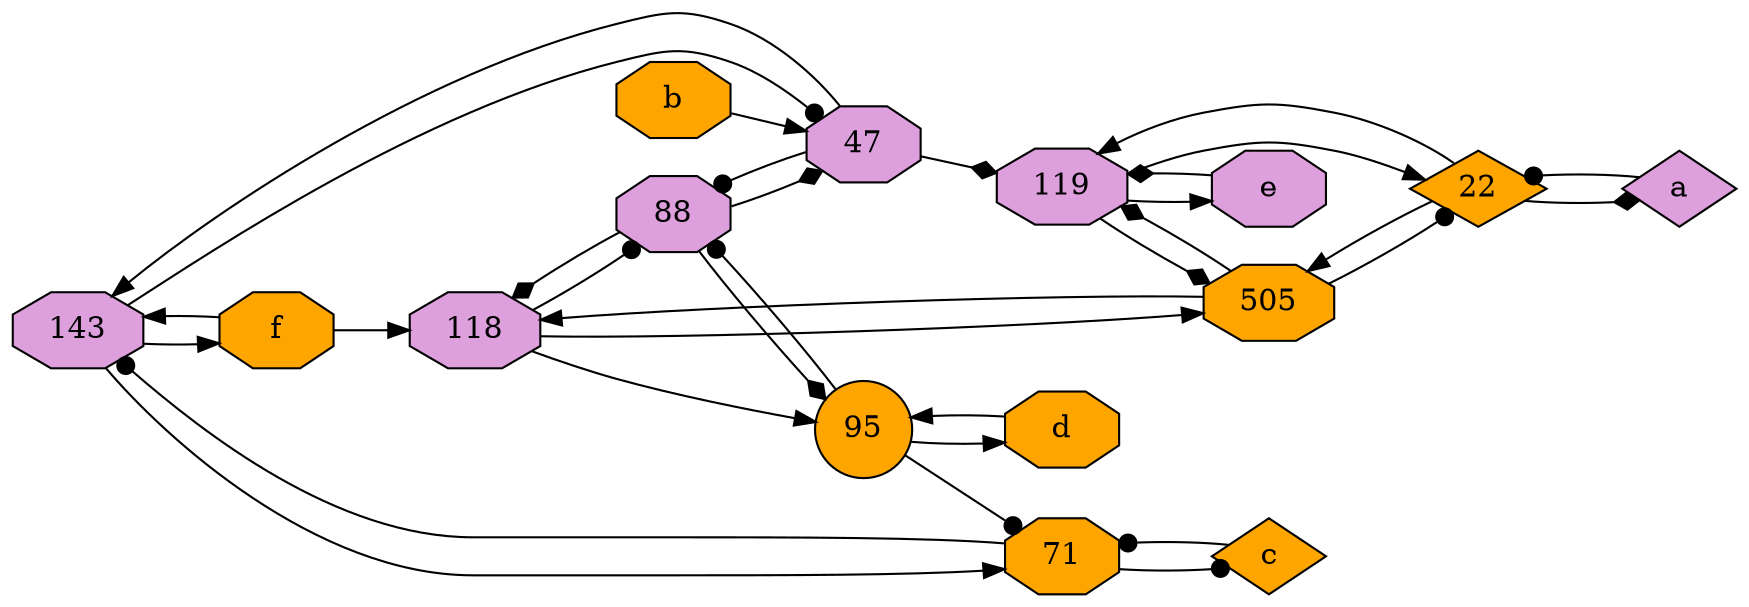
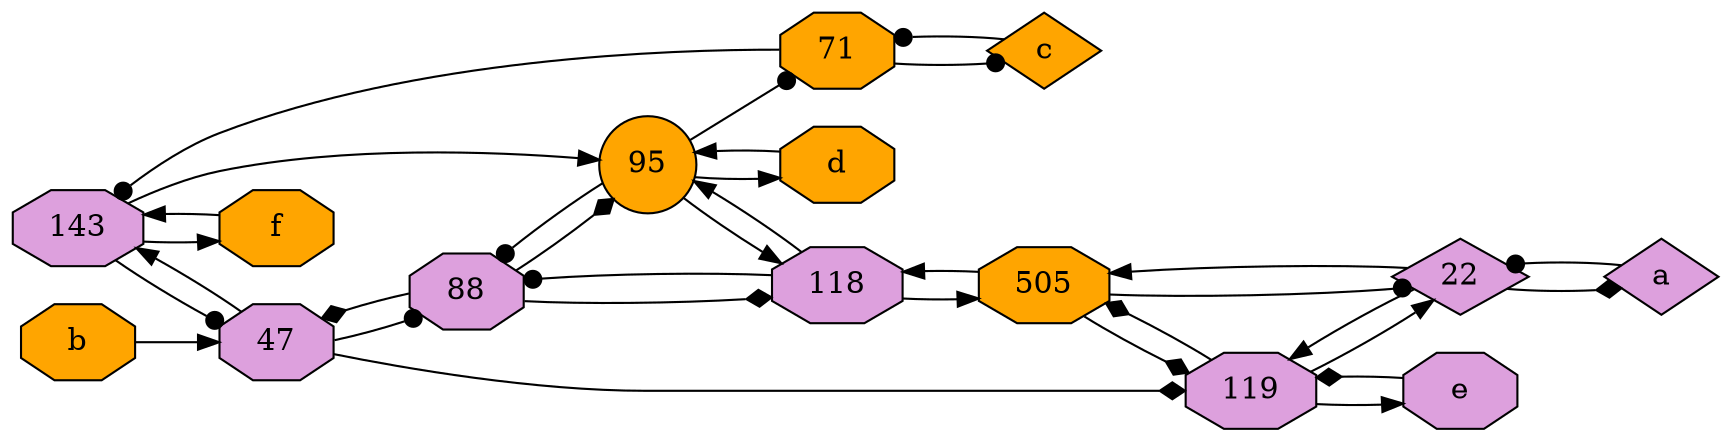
node "22": fillcolor orange -> plum
edge "f" -> "118": now "95" -> "118"
edge "143" -> "71": now "143" -> "95"
